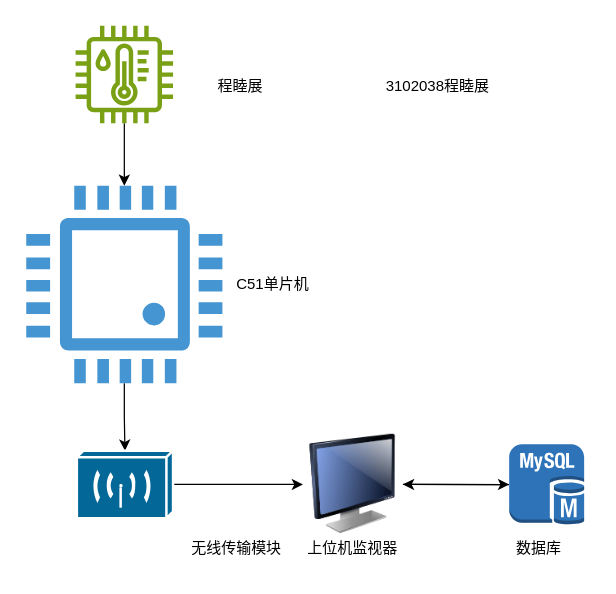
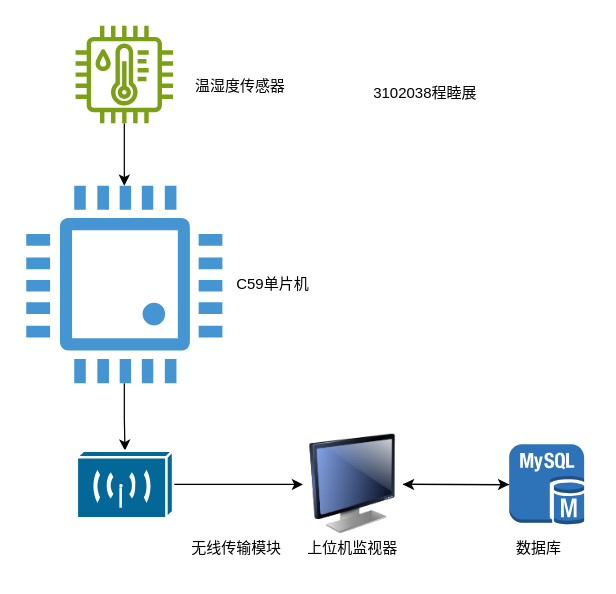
node "程睦展": label "程睦展" -> "温湿度传感器"
node "3102038程睦展": moved (438, 87) -> (426, 93)
node "C51单片机": label "C51单片机" -> "C59单片机"
